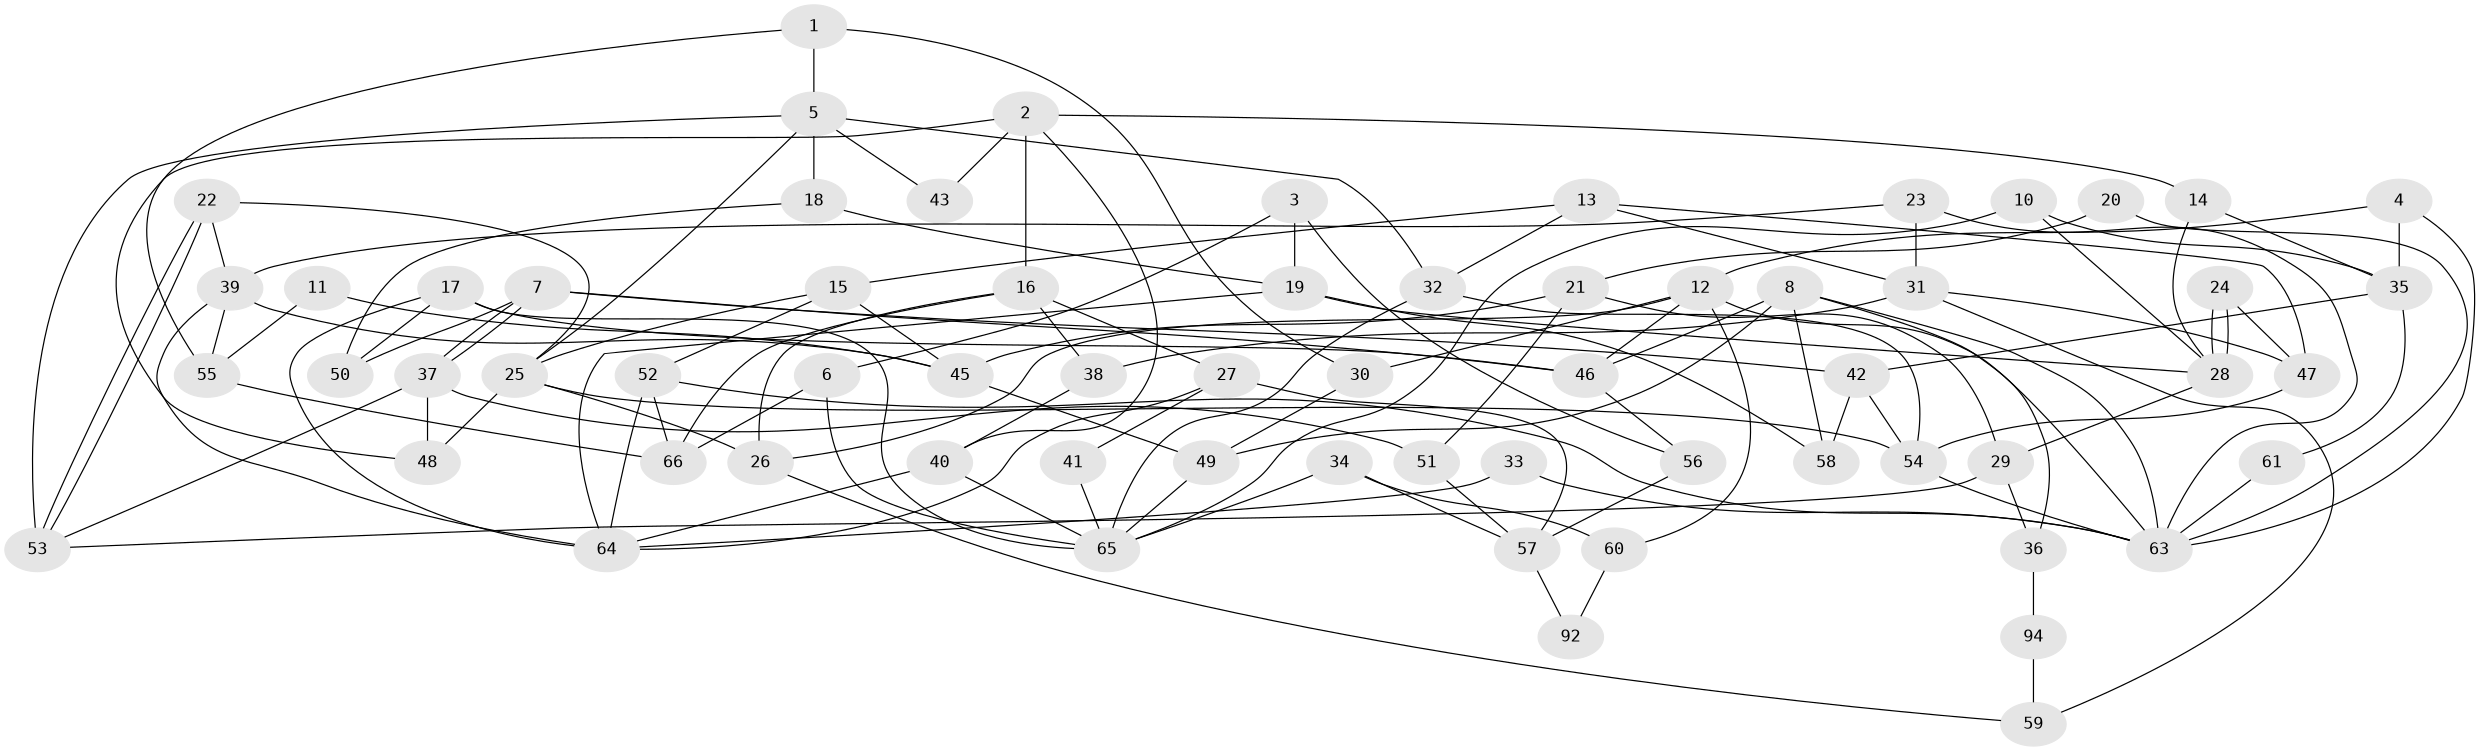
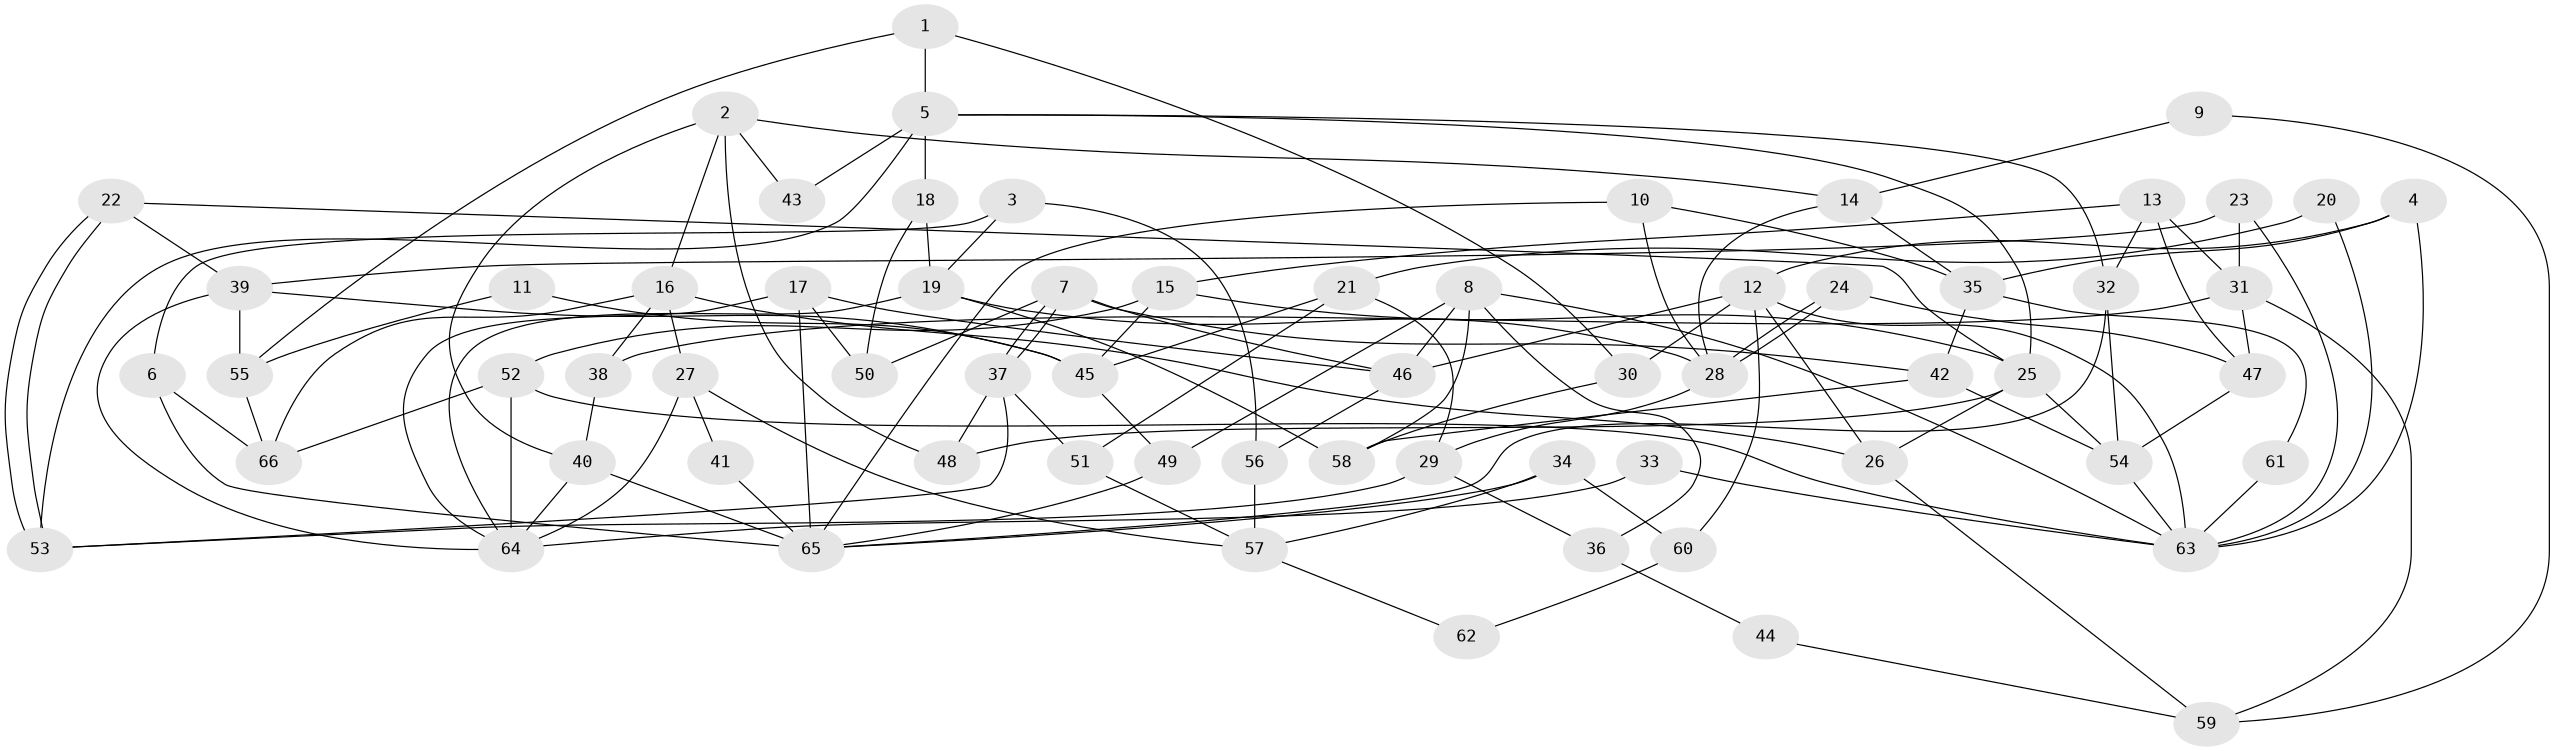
node "9": added
edge "30" -- "49": now "30" -- "58"
node "92": label "92" -> "62"
node "94": label "94" -> "44"
